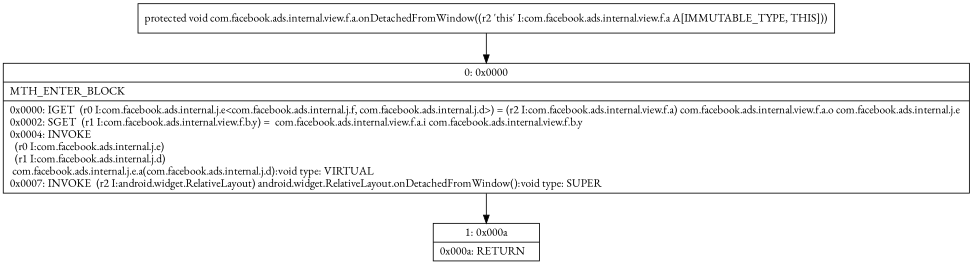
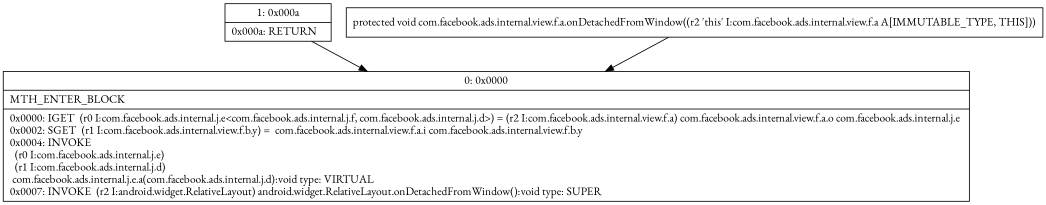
edge "0: 0x0000" -> "1: 0x000a": reversed
